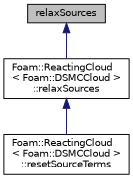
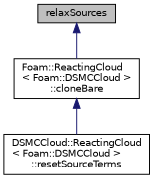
node "Foam::ReactingCloud < Foam::DSMCCloud > ::relaxSources": label "Foam::ReactingCloud < Foam::DSMCCloud > ::relaxSources" -> "Foam::ReactingCloud < Foam::DSMCCloud > ::cloneBare"
node "Foam::ReactingCloud < Foam::DSMCCloud > ::resetSourceTerms": label "Foam::ReactingCloud < Foam::DSMCCloud > ::resetSourceTerms" -> "DSMCCloud::ReactingCloud < Foam::DSMCCloud > ::resetSourceTerms"
